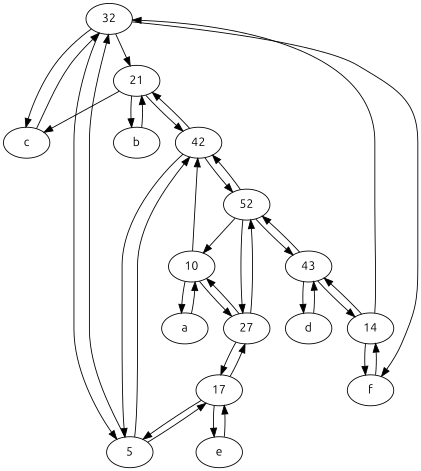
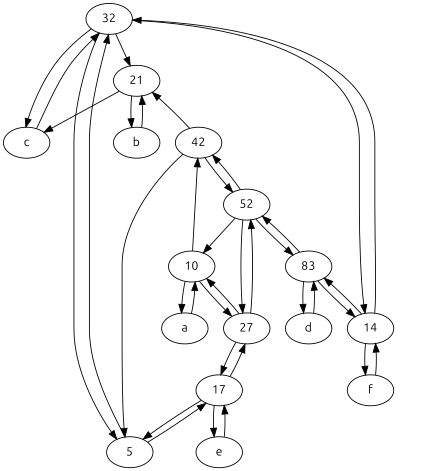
edge "32" -> "f": now "32" -> "14"
edge "21" -> "42": removed
node "43": label "43" -> "83"
edge "5" -> "42": removed
